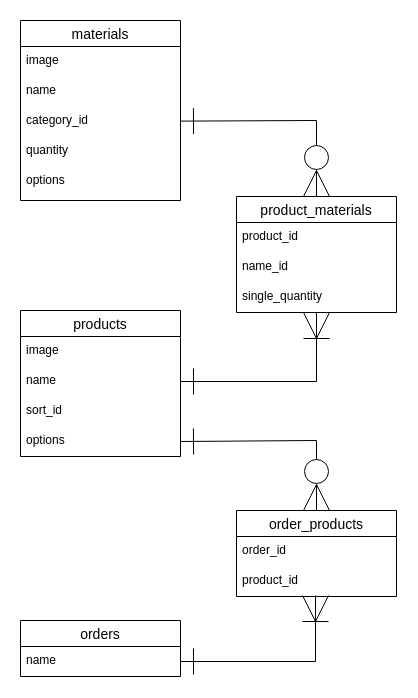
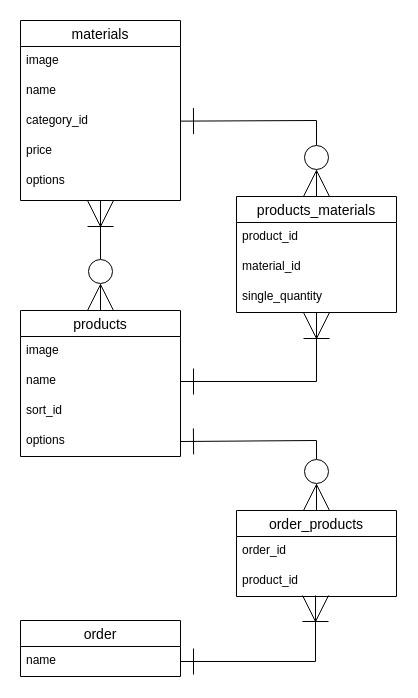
node "quantity": label "quantity" -> "price"
node "product_materials": label "product_materials" -> "products_materials"
edge "materials" -- "products": added
node "name_id": label "name_id" -> "material_id"
node "orders": label "orders" -> "order"
